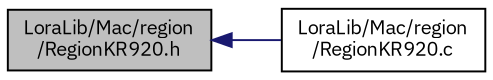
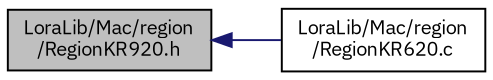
node "LoraLib/Mac/region /RegionKR920.c": label "LoraLib/Mac/region /RegionKR920.c" -> "LoraLib/Mac/region /RegionKR620.c"
